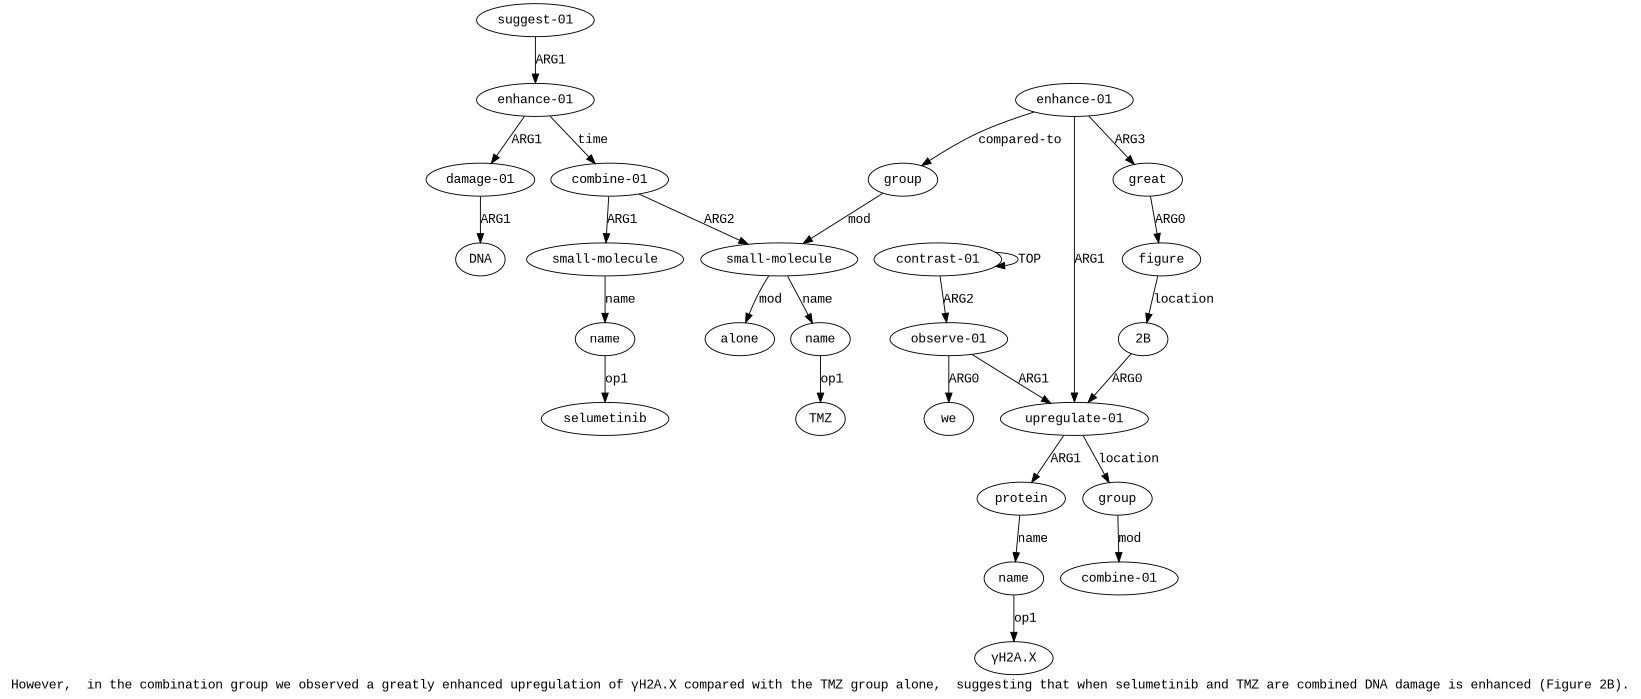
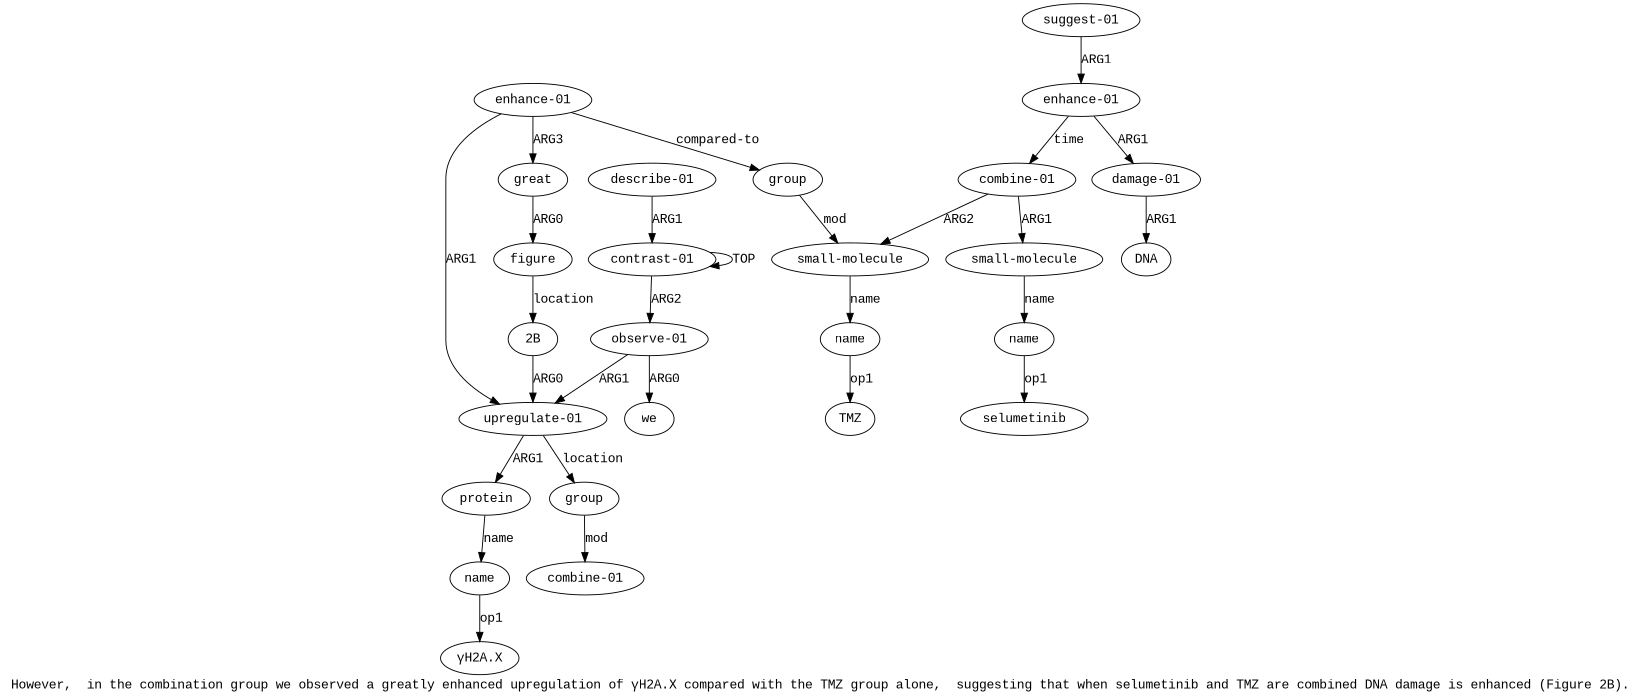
node "describe-01": added
node "alone": removed
